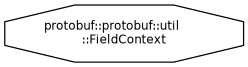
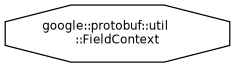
node "protobuf::protobuf::util ::FieldContext": label "protobuf::protobuf::util ::FieldContext" -> "google::protobuf::util ::FieldContext"
